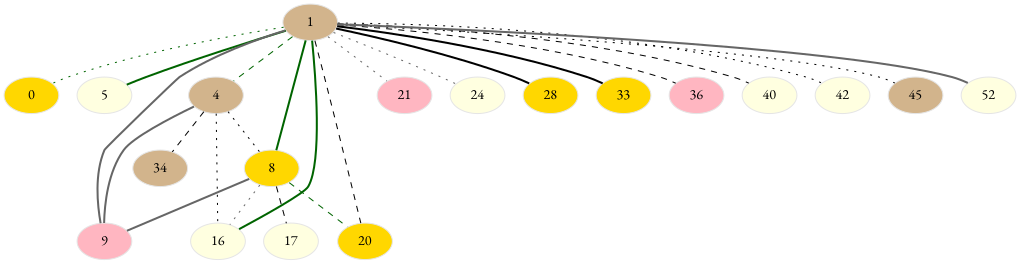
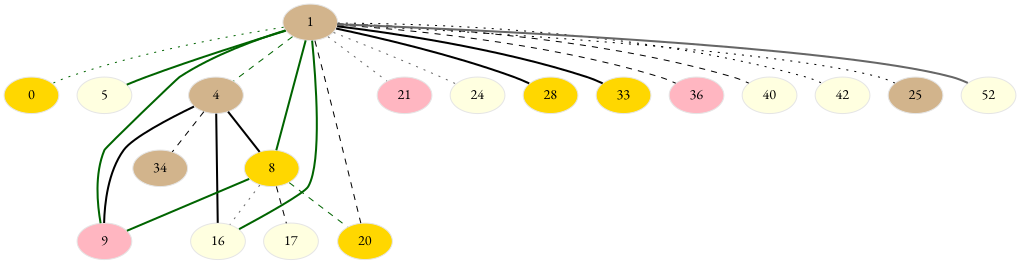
node "45": label "45" -> "25"
edge "1" -- "9": color gray40 -> darkgreen
edge "4" -- "8": style dotted -> bold
edge "4" -- "9": color gray40 -> black
edge "4" -- "16": style dotted -> bold
edge "8" -- "9": color gray40 -> darkgreen
